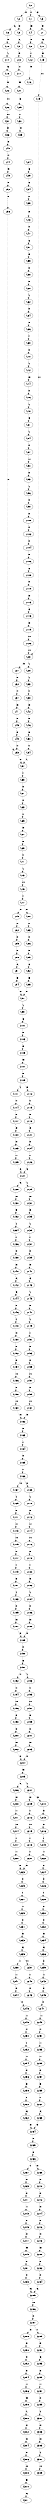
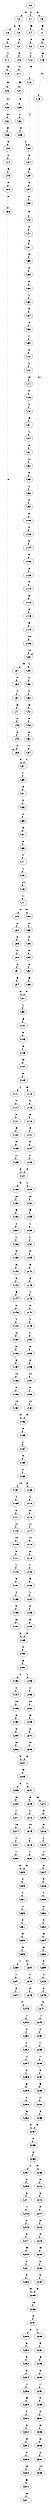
node "S20": added
